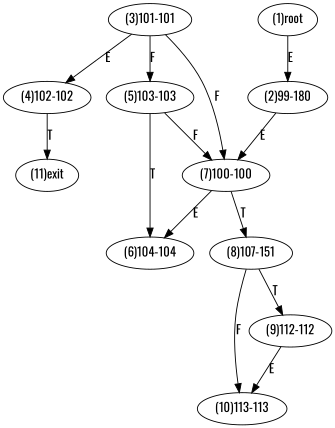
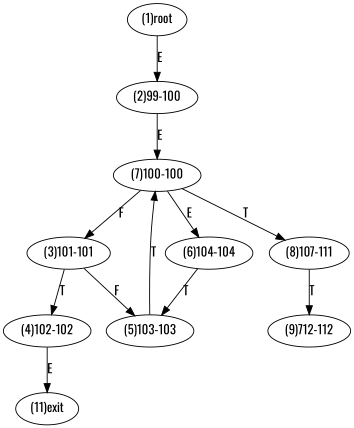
edge "(3)101-101" -> "(4)102-102": label "E" -> "T"
edge "(3)101-101" -> "(7)100-100": reversed
node "(2)99-180": label "(2)99-180" -> "(2)99-100"
edge "(4)102-102" -> "(11)exit": label "T" -> "E"
edge "(5)103-103" -> "(7)100-100": label "F" -> "T"
edge "(5)103-103" -> "(6)104-104": reversed
node "(8)107-151": label "(8)107-151" -> "(8)107-111"
node "(9)112-112": label "(9)112-112" -> "(9)712-112"
node "(10)113-113": removed
